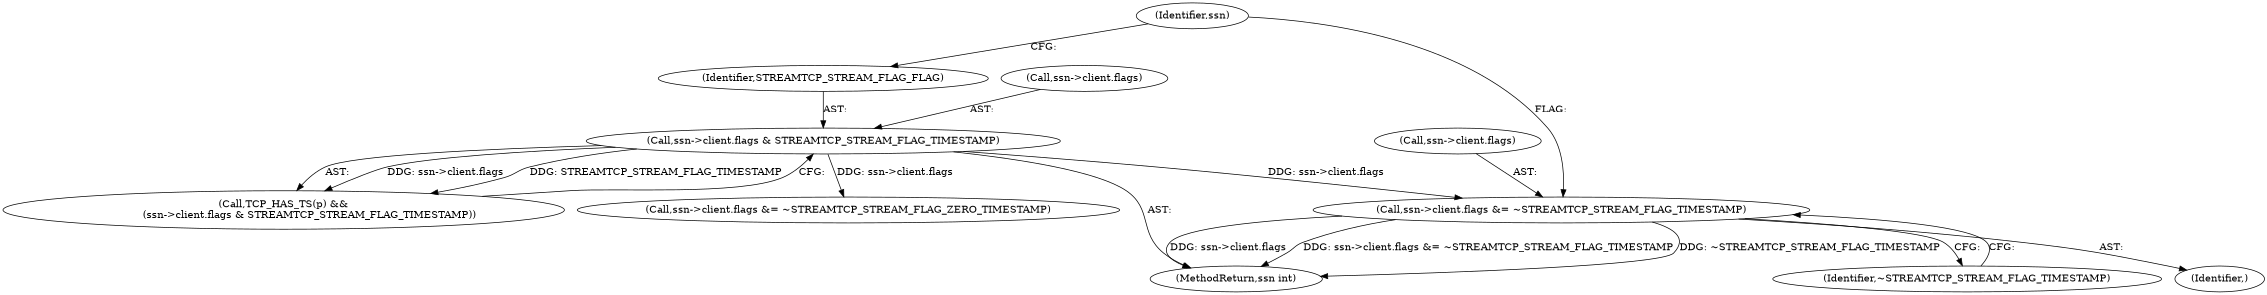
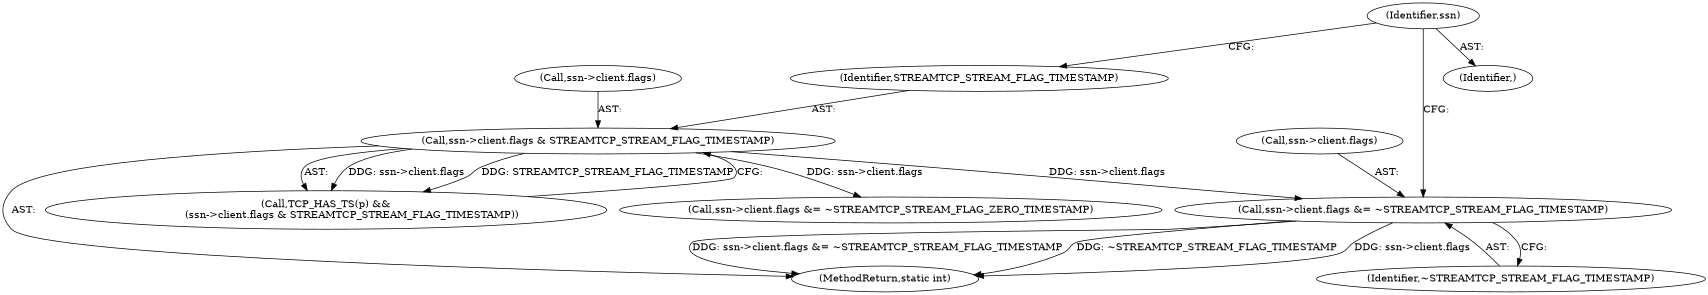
node "(Identifier,STREAMTCP_STREAM_FLAG_FLAG)": label "(Identifier,STREAMTCP_STREAM_FLAG_FLAG)" -> "(Identifier,STREAMTCP_STREAM_FLAG_TIMESTAMP)"
edge "(Identifier,ssn)" -> "(Call,ssn->client.flags &= ~STREAMTCP_STREAM_FLAG_TIMESTAMP)": label "FLAG: " -> "CFG: "
edge "(Call,ssn->client.flags &= ~STREAMTCP_STREAM_FLAG_TIMESTAMP)" -> "(Identifier,)": now "(Identifier,ssn)" -> "(Identifier,)"
edge "(Identifier,~STREAMTCP_STREAM_FLAG_TIMESTAMP)" -> "(Call,ssn->client.flags &= ~STREAMTCP_STREAM_FLAG_TIMESTAMP)": label "CFG: " -> "AST: "
node "(MethodReturn,ssn int)": label "(MethodReturn,ssn int)" -> "(MethodReturn,static int)"
